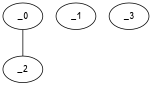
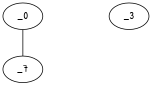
node "_1": removed
node "_2": label "_2" -> "_7"
